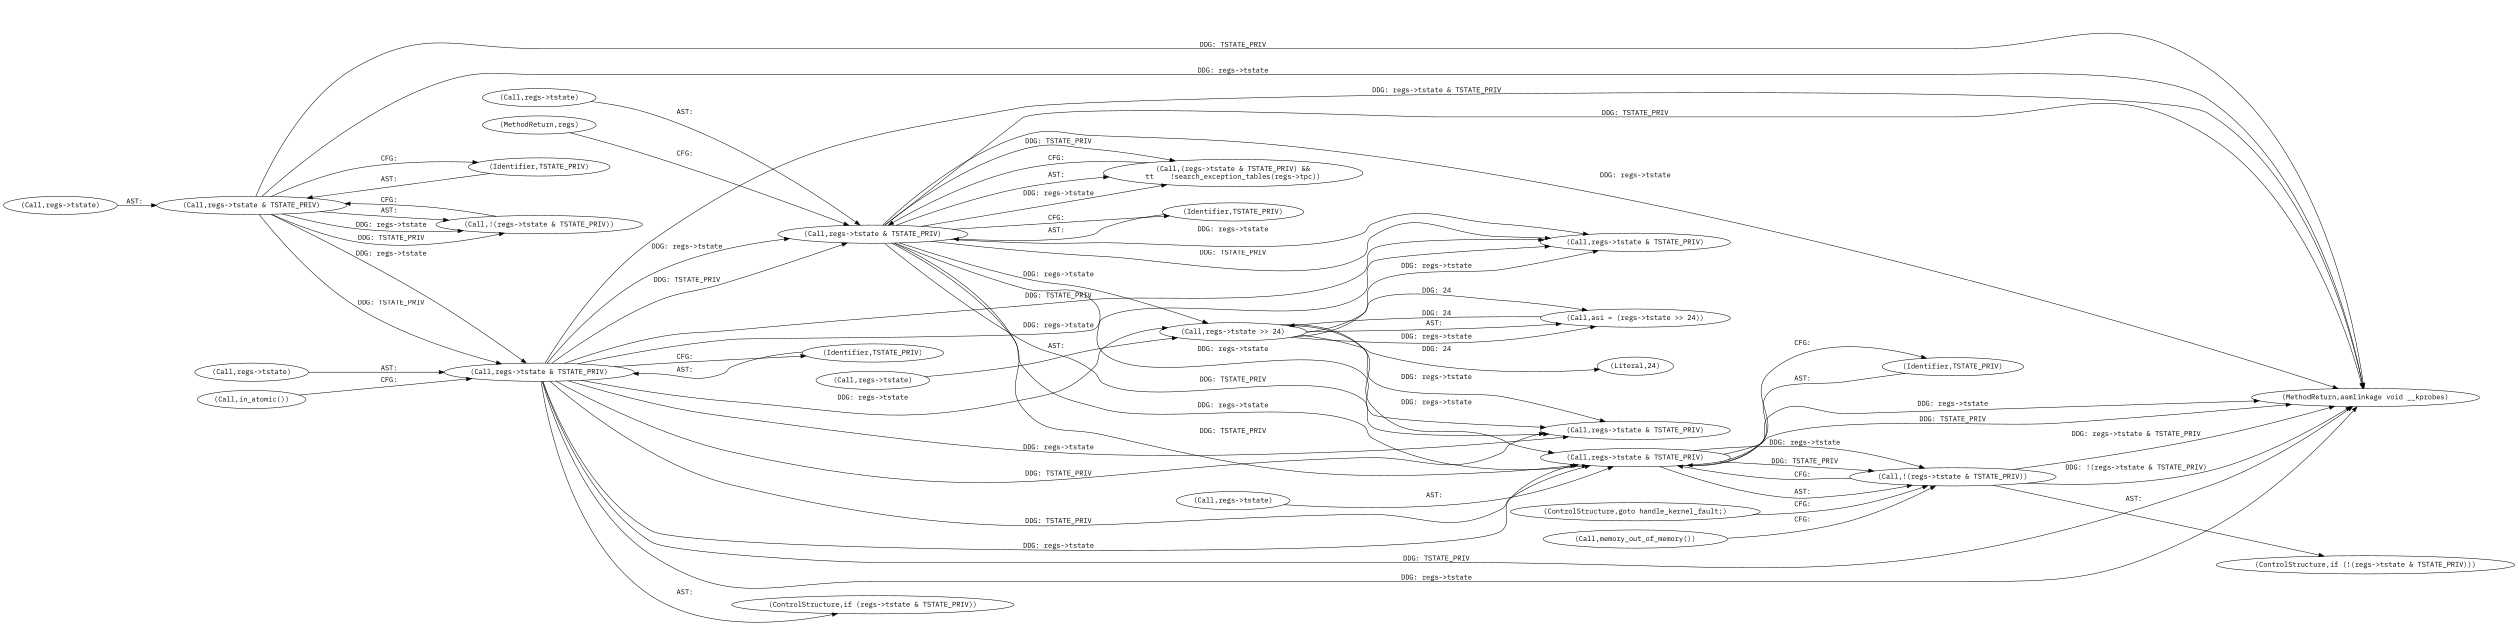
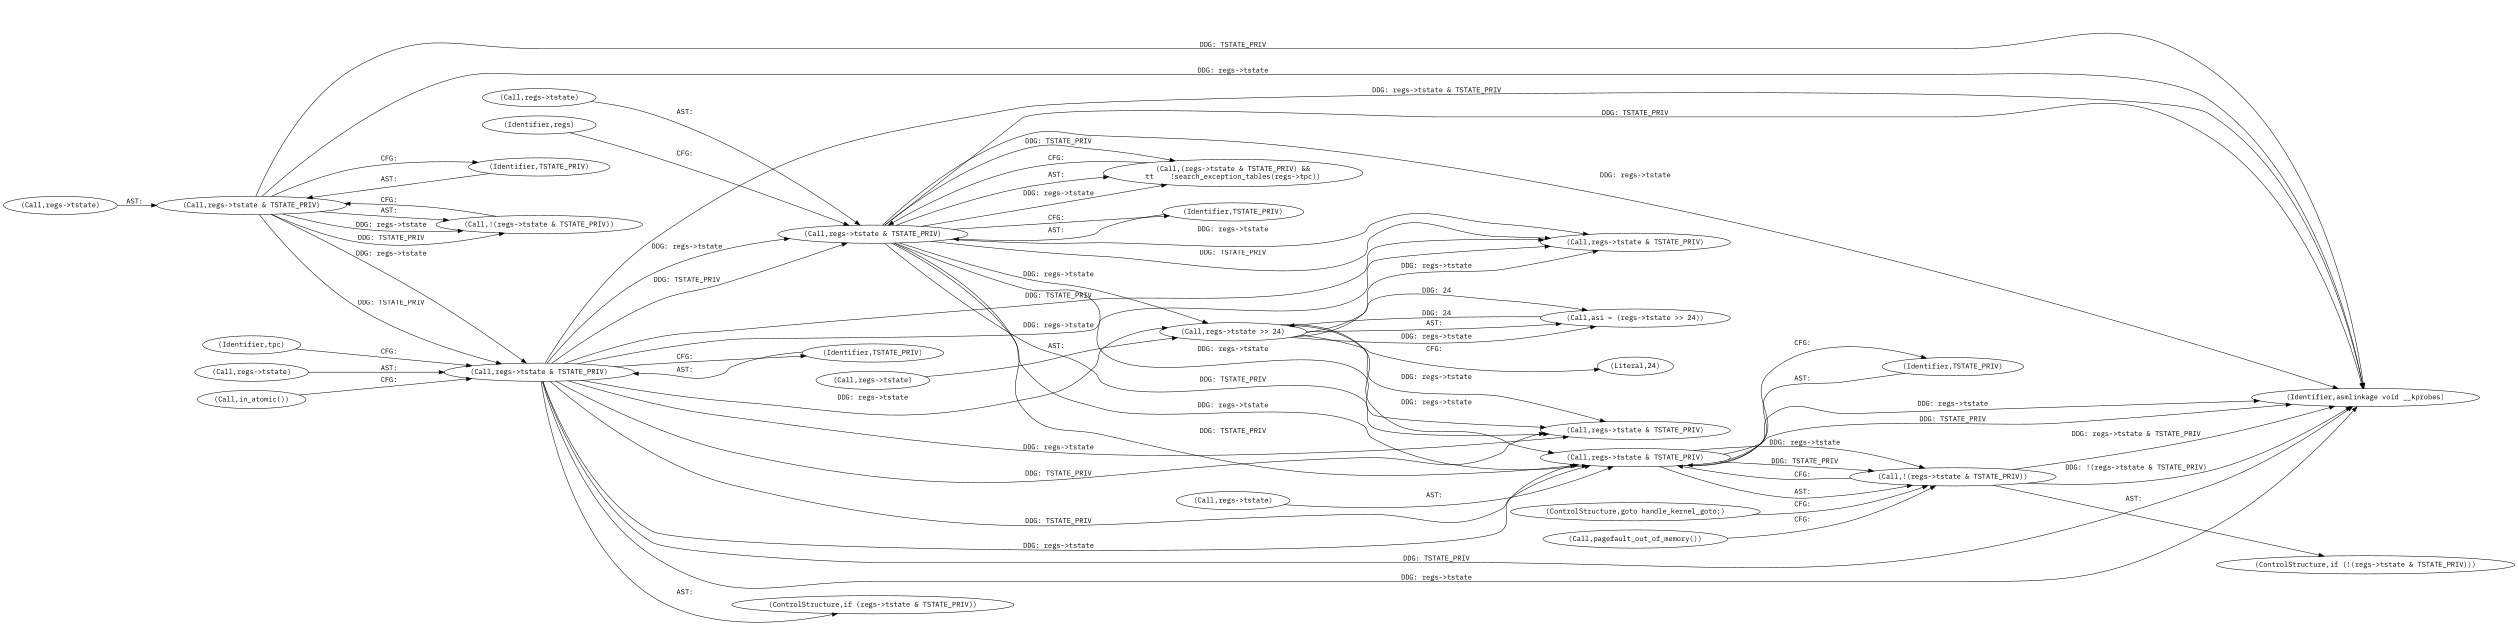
node "(MethodReturn,regs)": label "(MethodReturn,regs)" -> "(Identifier,regs)"
node "(Identifier,tpc)": added
edge "(Call,regs->tstate >> 24)" -> "(Literal,24)": label "DDG: 24" -> "CFG: "
node "(MethodReturn,asmlinkage void __kprobes)": label "(MethodReturn,asmlinkage void __kprobes)" -> "(Identifier,asmlinkage void __kprobes)"
node "(ControlStructure,goto handle_kernel_fault;)": label "(ControlStructure,goto handle_kernel_fault;)" -> "(ControlStructure,goto handle_kernel_goto;)"
node "(Call,memory_out_of_memory())": label "(Call,memory_out_of_memory())" -> "(Call,pagefault_out_of_memory())"
